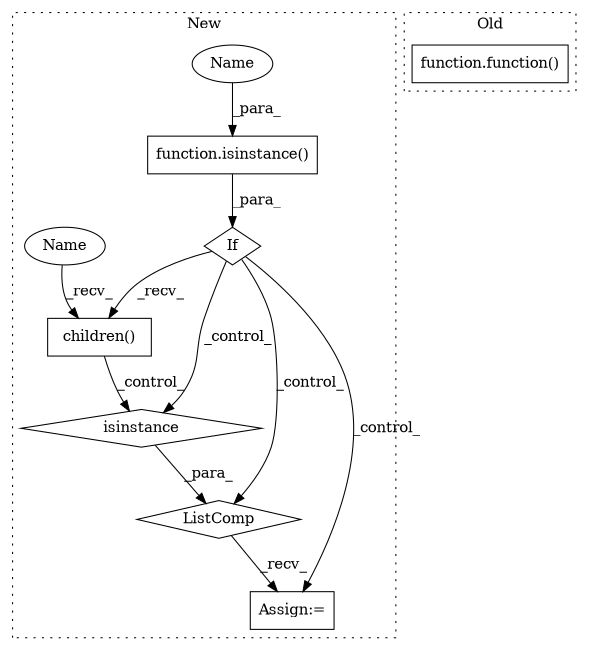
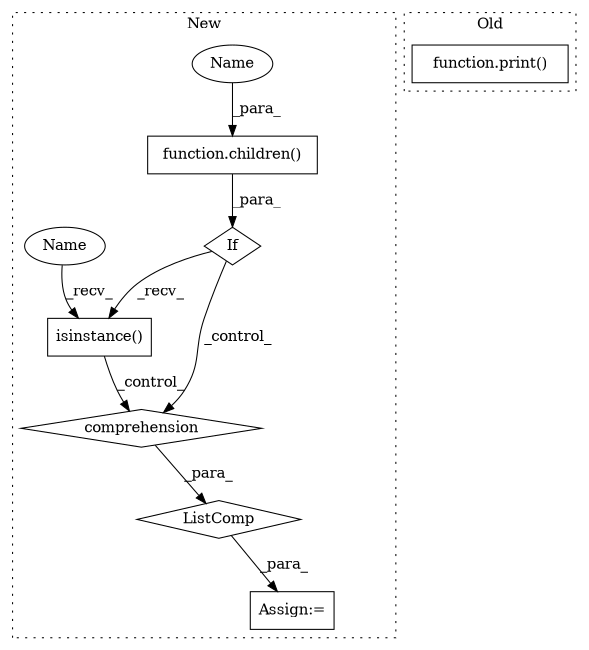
node "function.function()": label "function.function()" -> "function.print()"
node "function.isinstance()": label "function.isinstance()" -> "function.children()"
node "children()": label "children()" -> "isinstance()"
edge "If" -> "ListComp": removed, label "_control_"
edge "If" -> "Assign:=": removed, label "_control_"
node "isinstance": label "isinstance" -> "comprehension"
edge "ListComp" -> "Assign:=": label "_recv_" -> "_para_"
